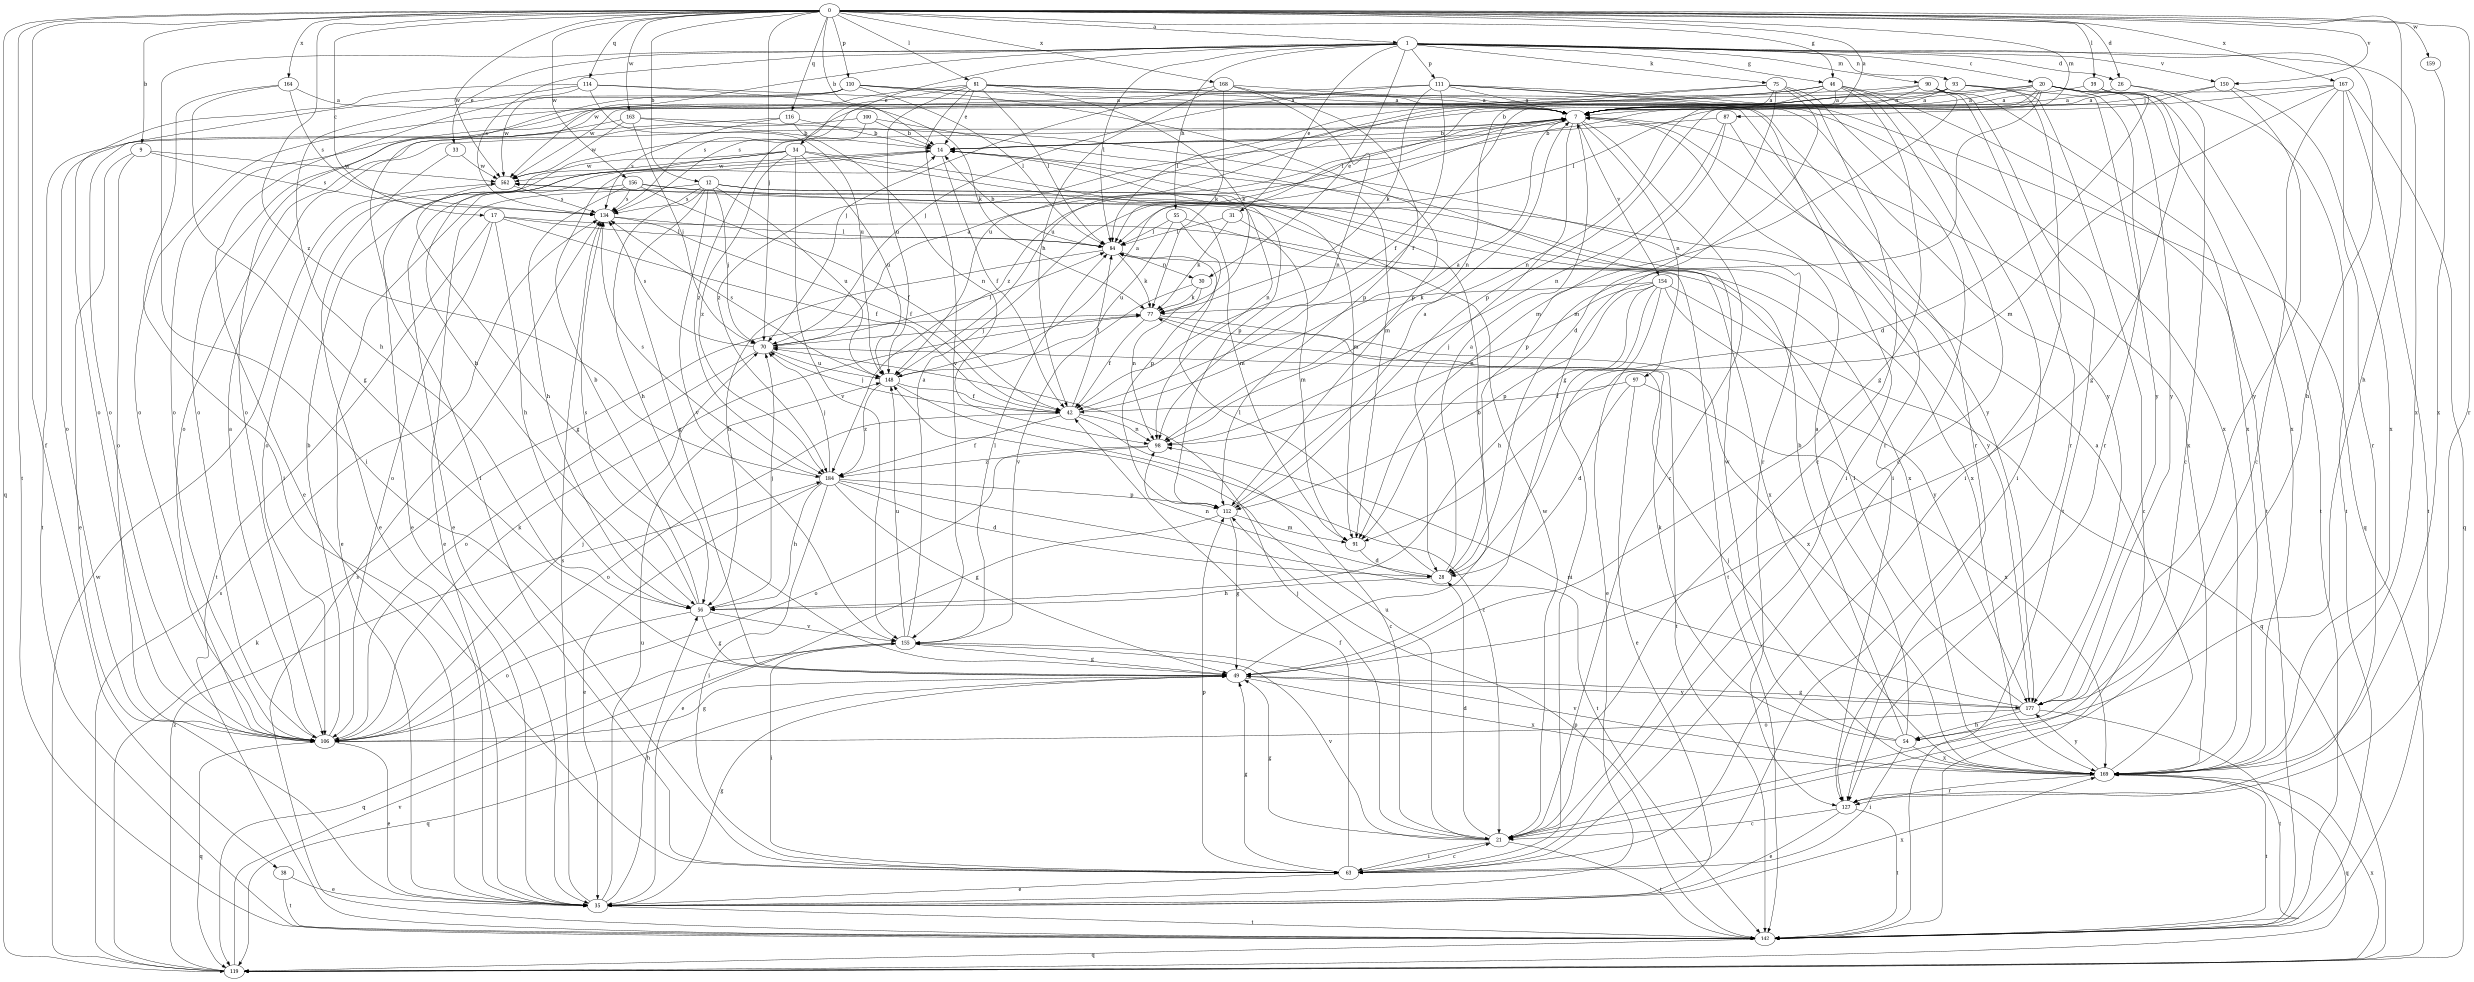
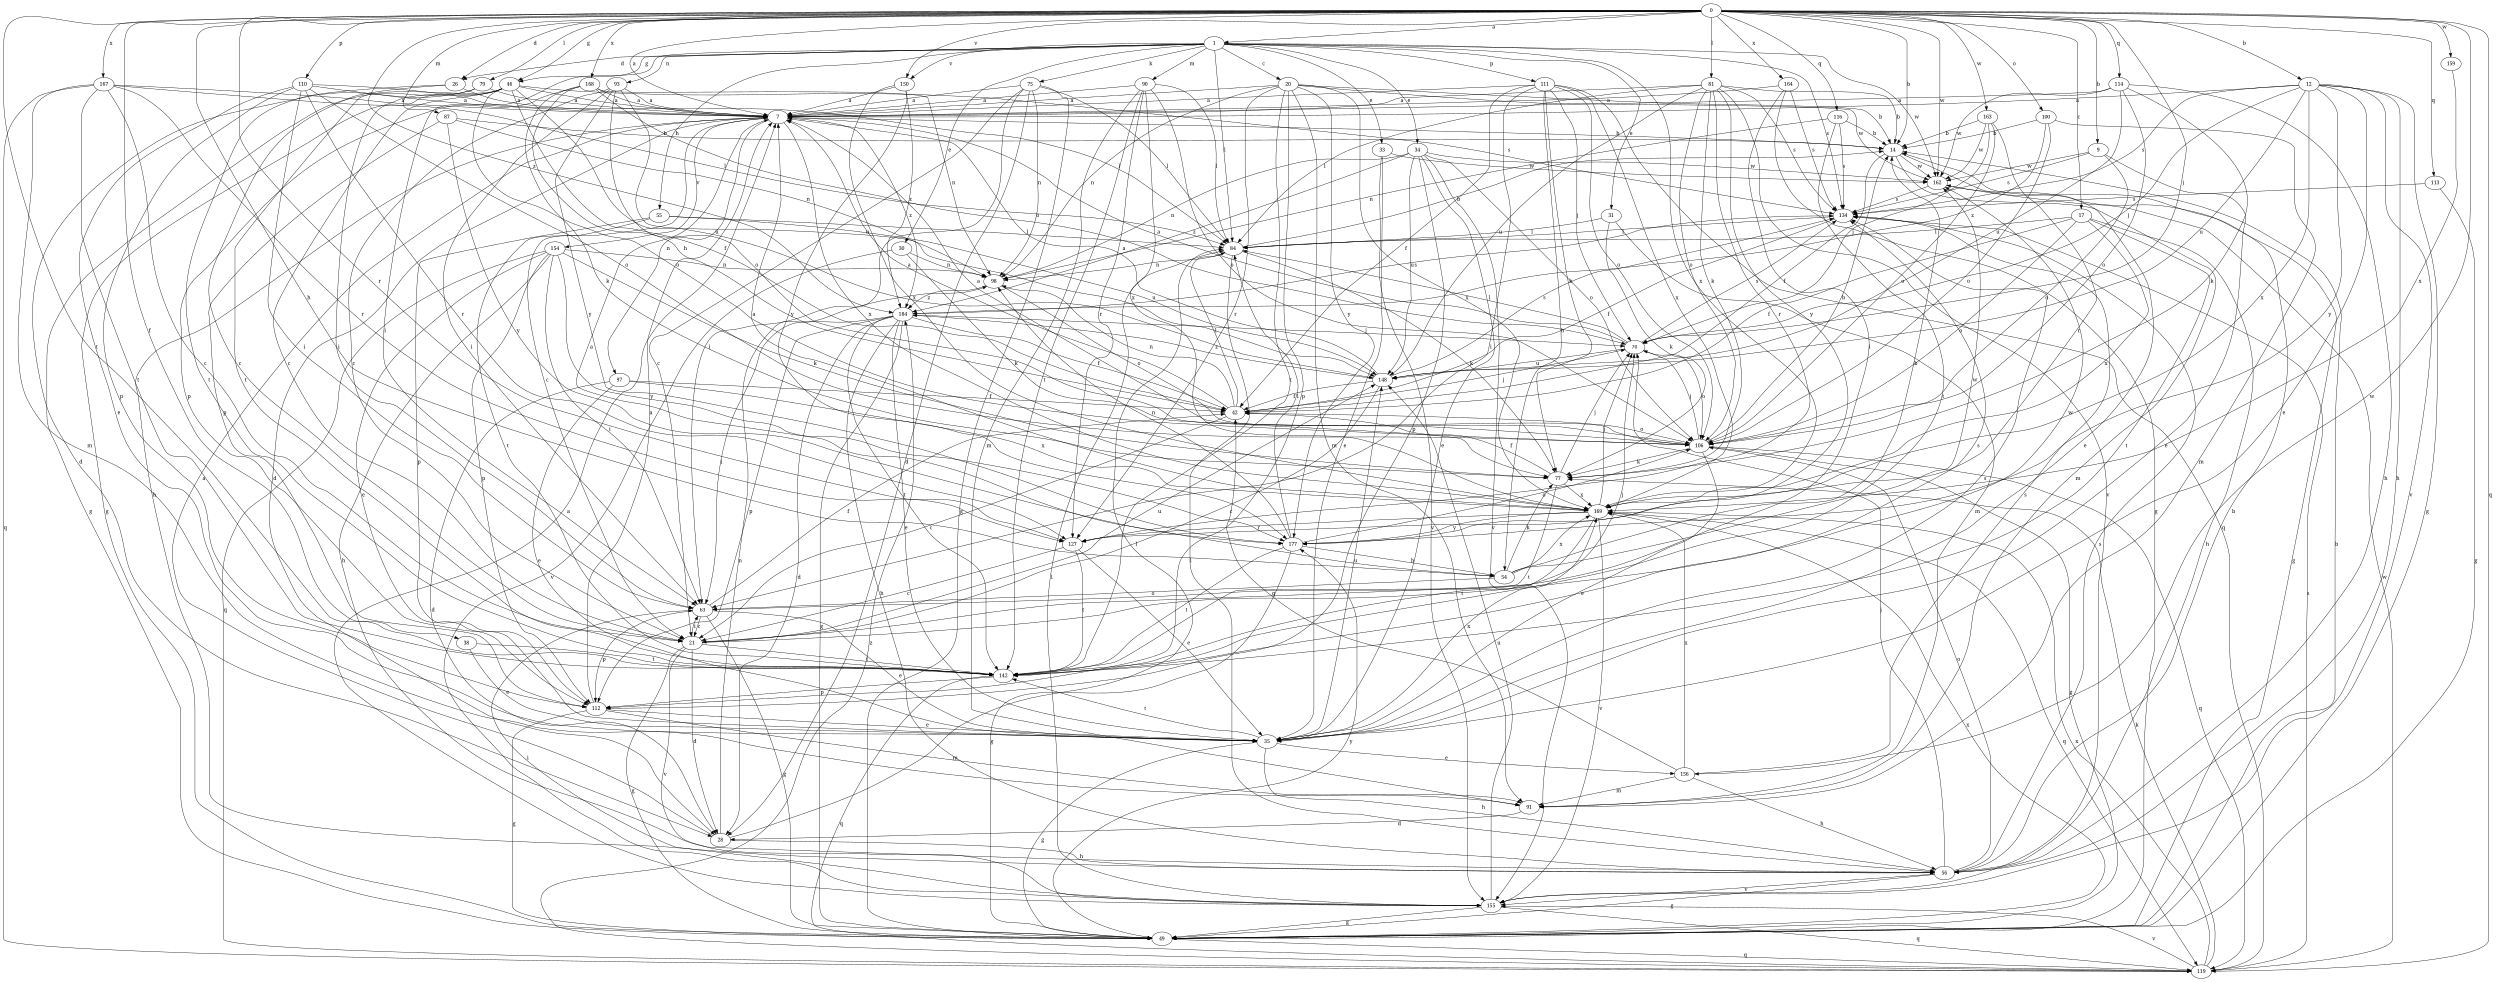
edge "0" -> "100": added, label "o"
edge "1" -> "54": now "111" -> "54"
node "39": label "39" -> "79"
edge "150" -> "7": label "j" -> "a"
edge "12" -> "7": added, label "a"
edge "81" -> "14": label "e" -> "b"
node "562": label "562" -> "162"
node "113": added
edge "168" -> "70": label "j" -> "o"
edge "84" -> "30": now "84" -> "98"
edge "156" -> "42": label "f" -> "q"
edge "87" -> "28": now "87" -> "112"
edge "7" -> "28": label "j" -> "d"
edge "46" -> "106": added, label "o"
edge "84" -> "56": label "h" -> "l"
edge "42" -> "184": reversed
edge "33" -> "155": added, label "v"
edge "156" -> "35": reversed
edge "93" -> "142": now "93" -> "21"
edge "54" -> "63": label "i" -> "o"
